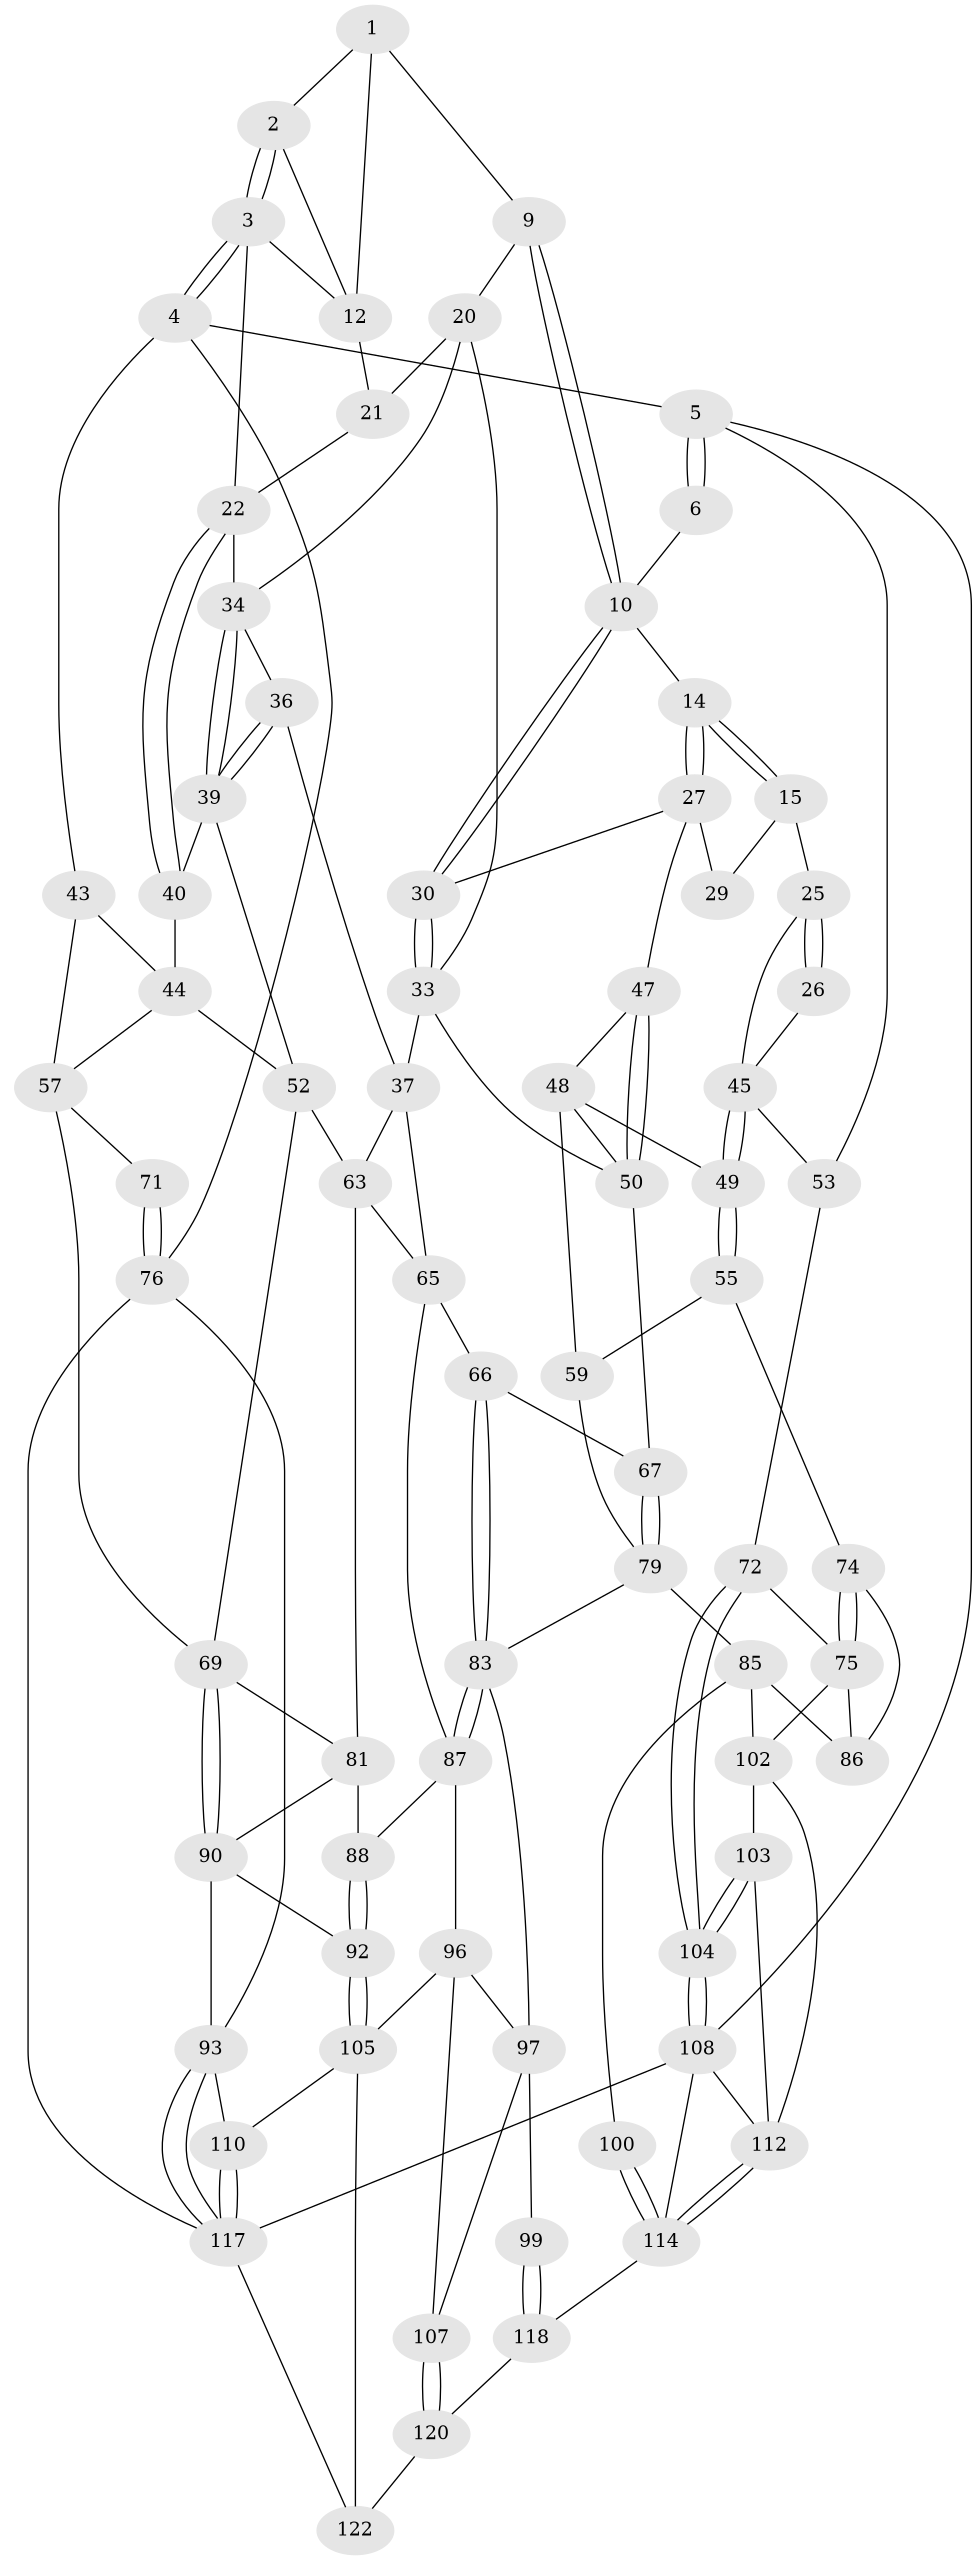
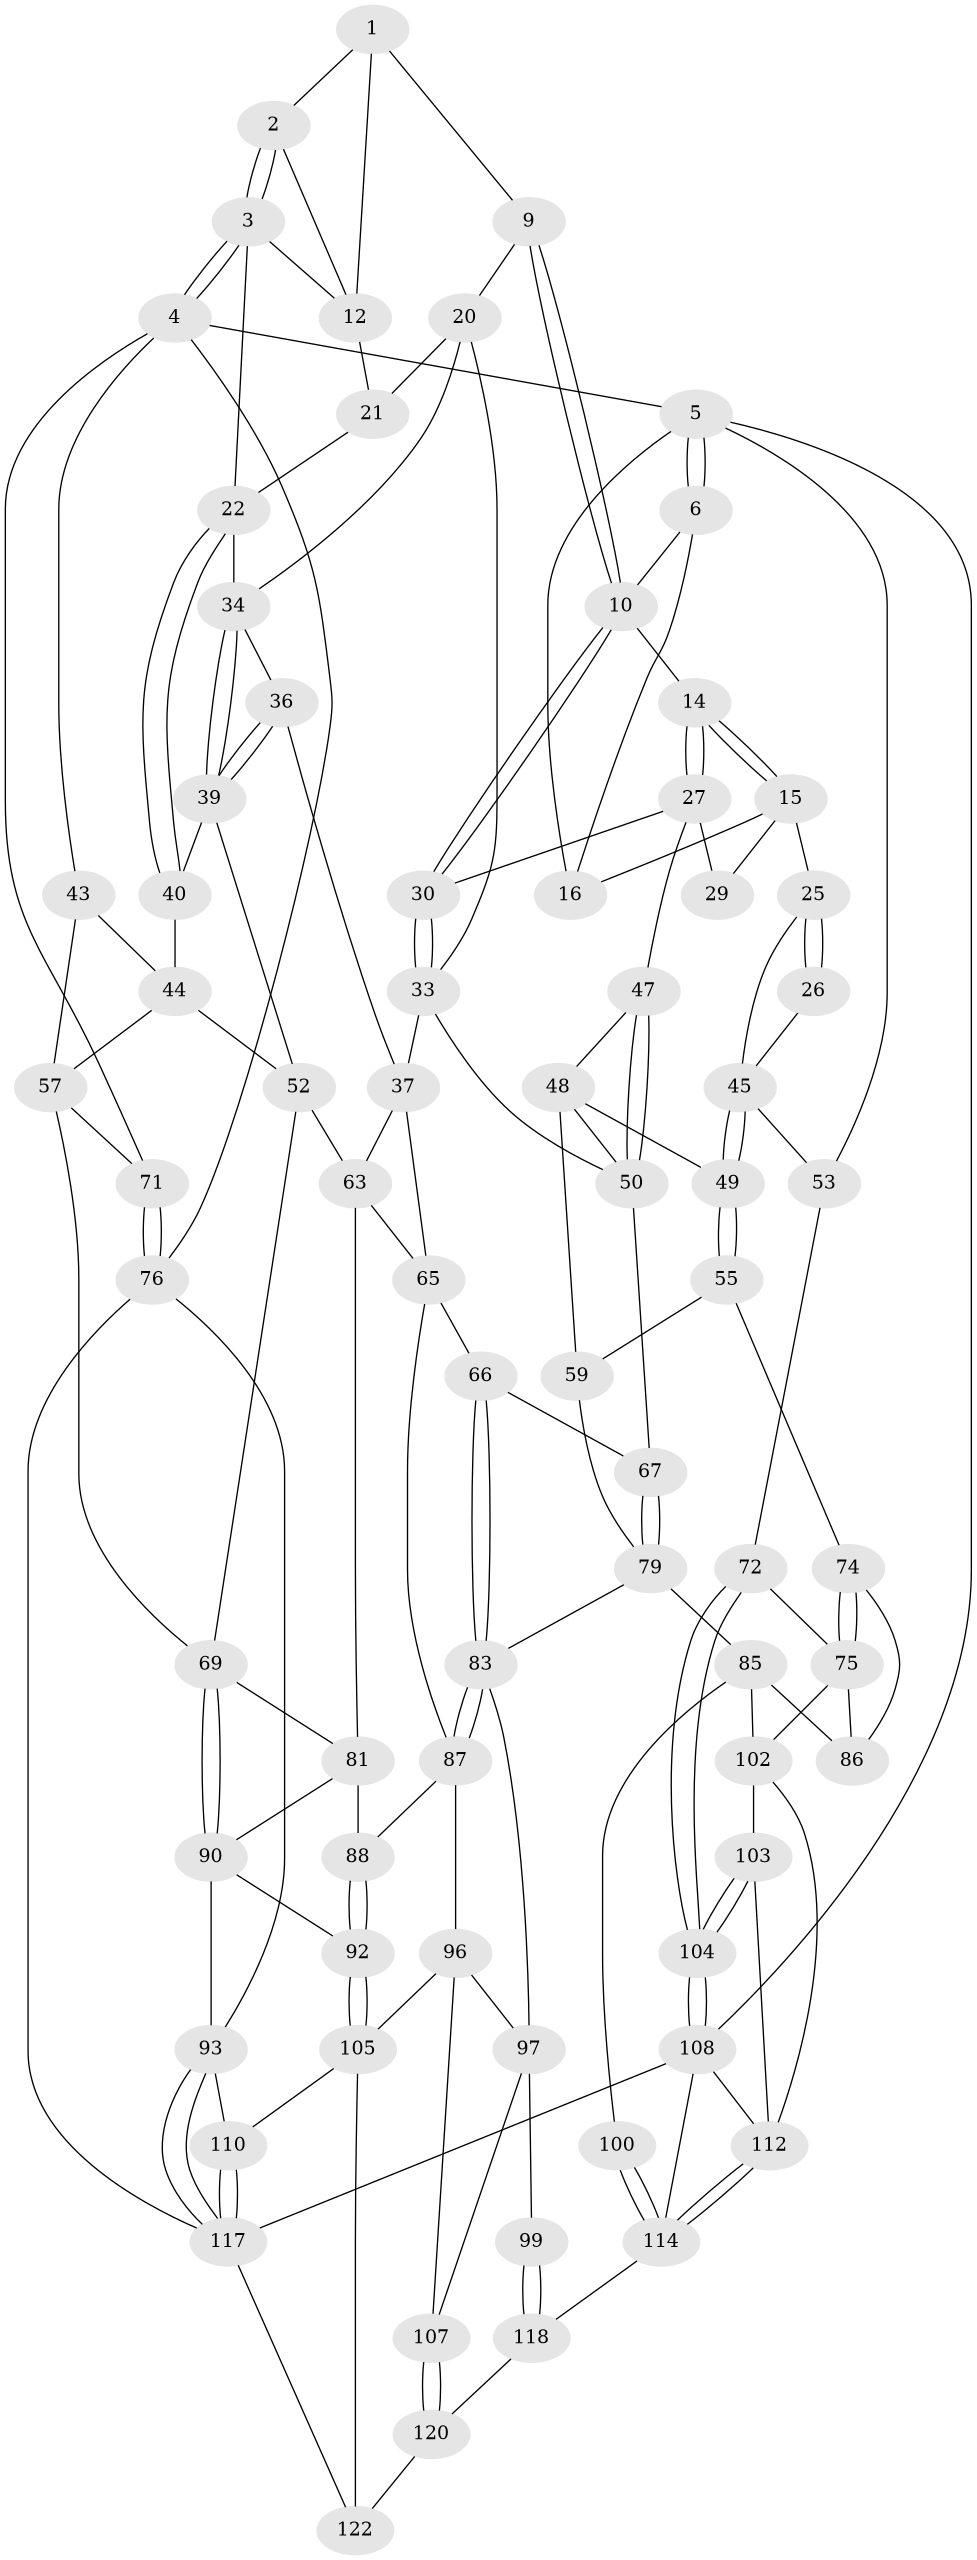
edge "4" -- "71": added
node "16": added
